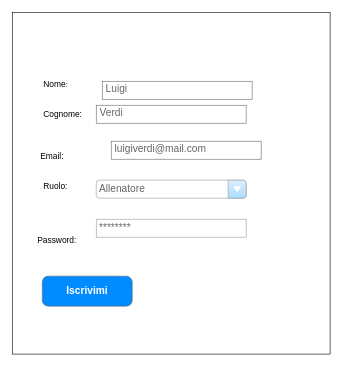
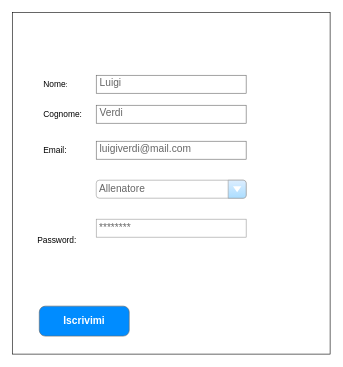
node "Luigi": moved (177, 90) -> (171, 84)
node "luigiverdi@mail.com": moved (186, 150) -> (171, 150)
node "Email:": moved (63, 156) -> (66, 150)
node "Ruolo:": removed
node "Iscrivimi": moved (87, 291) -> (84, 321)
